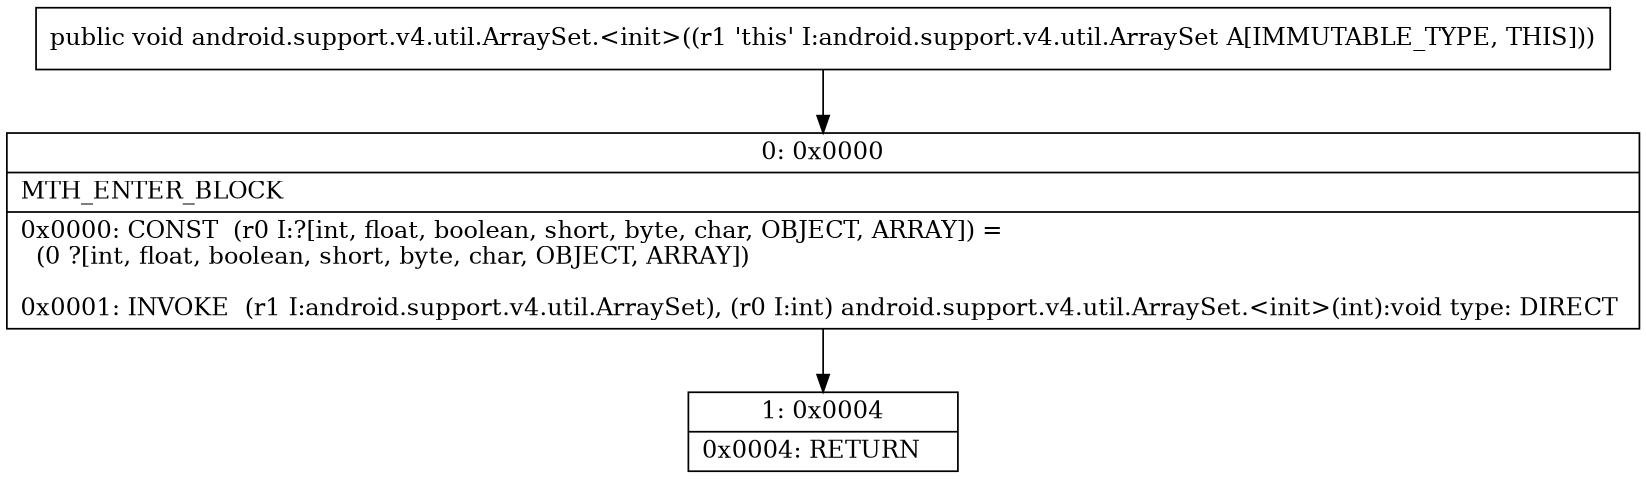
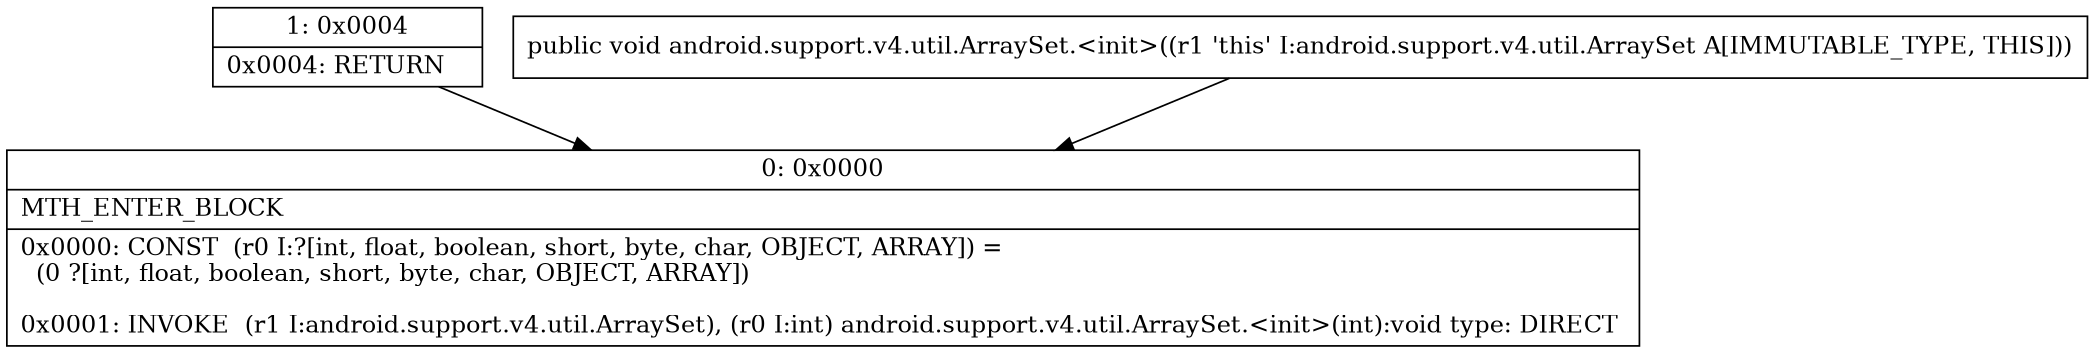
edge "0: 0x0000" -> "1: 0x0004": reversed
